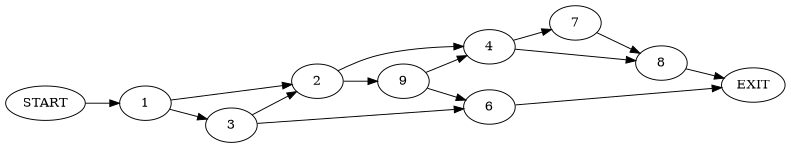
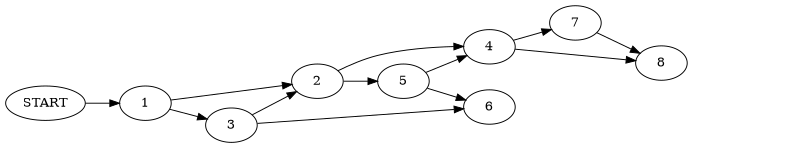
node "9": label "9" -> "5"
node "EXIT": removed
